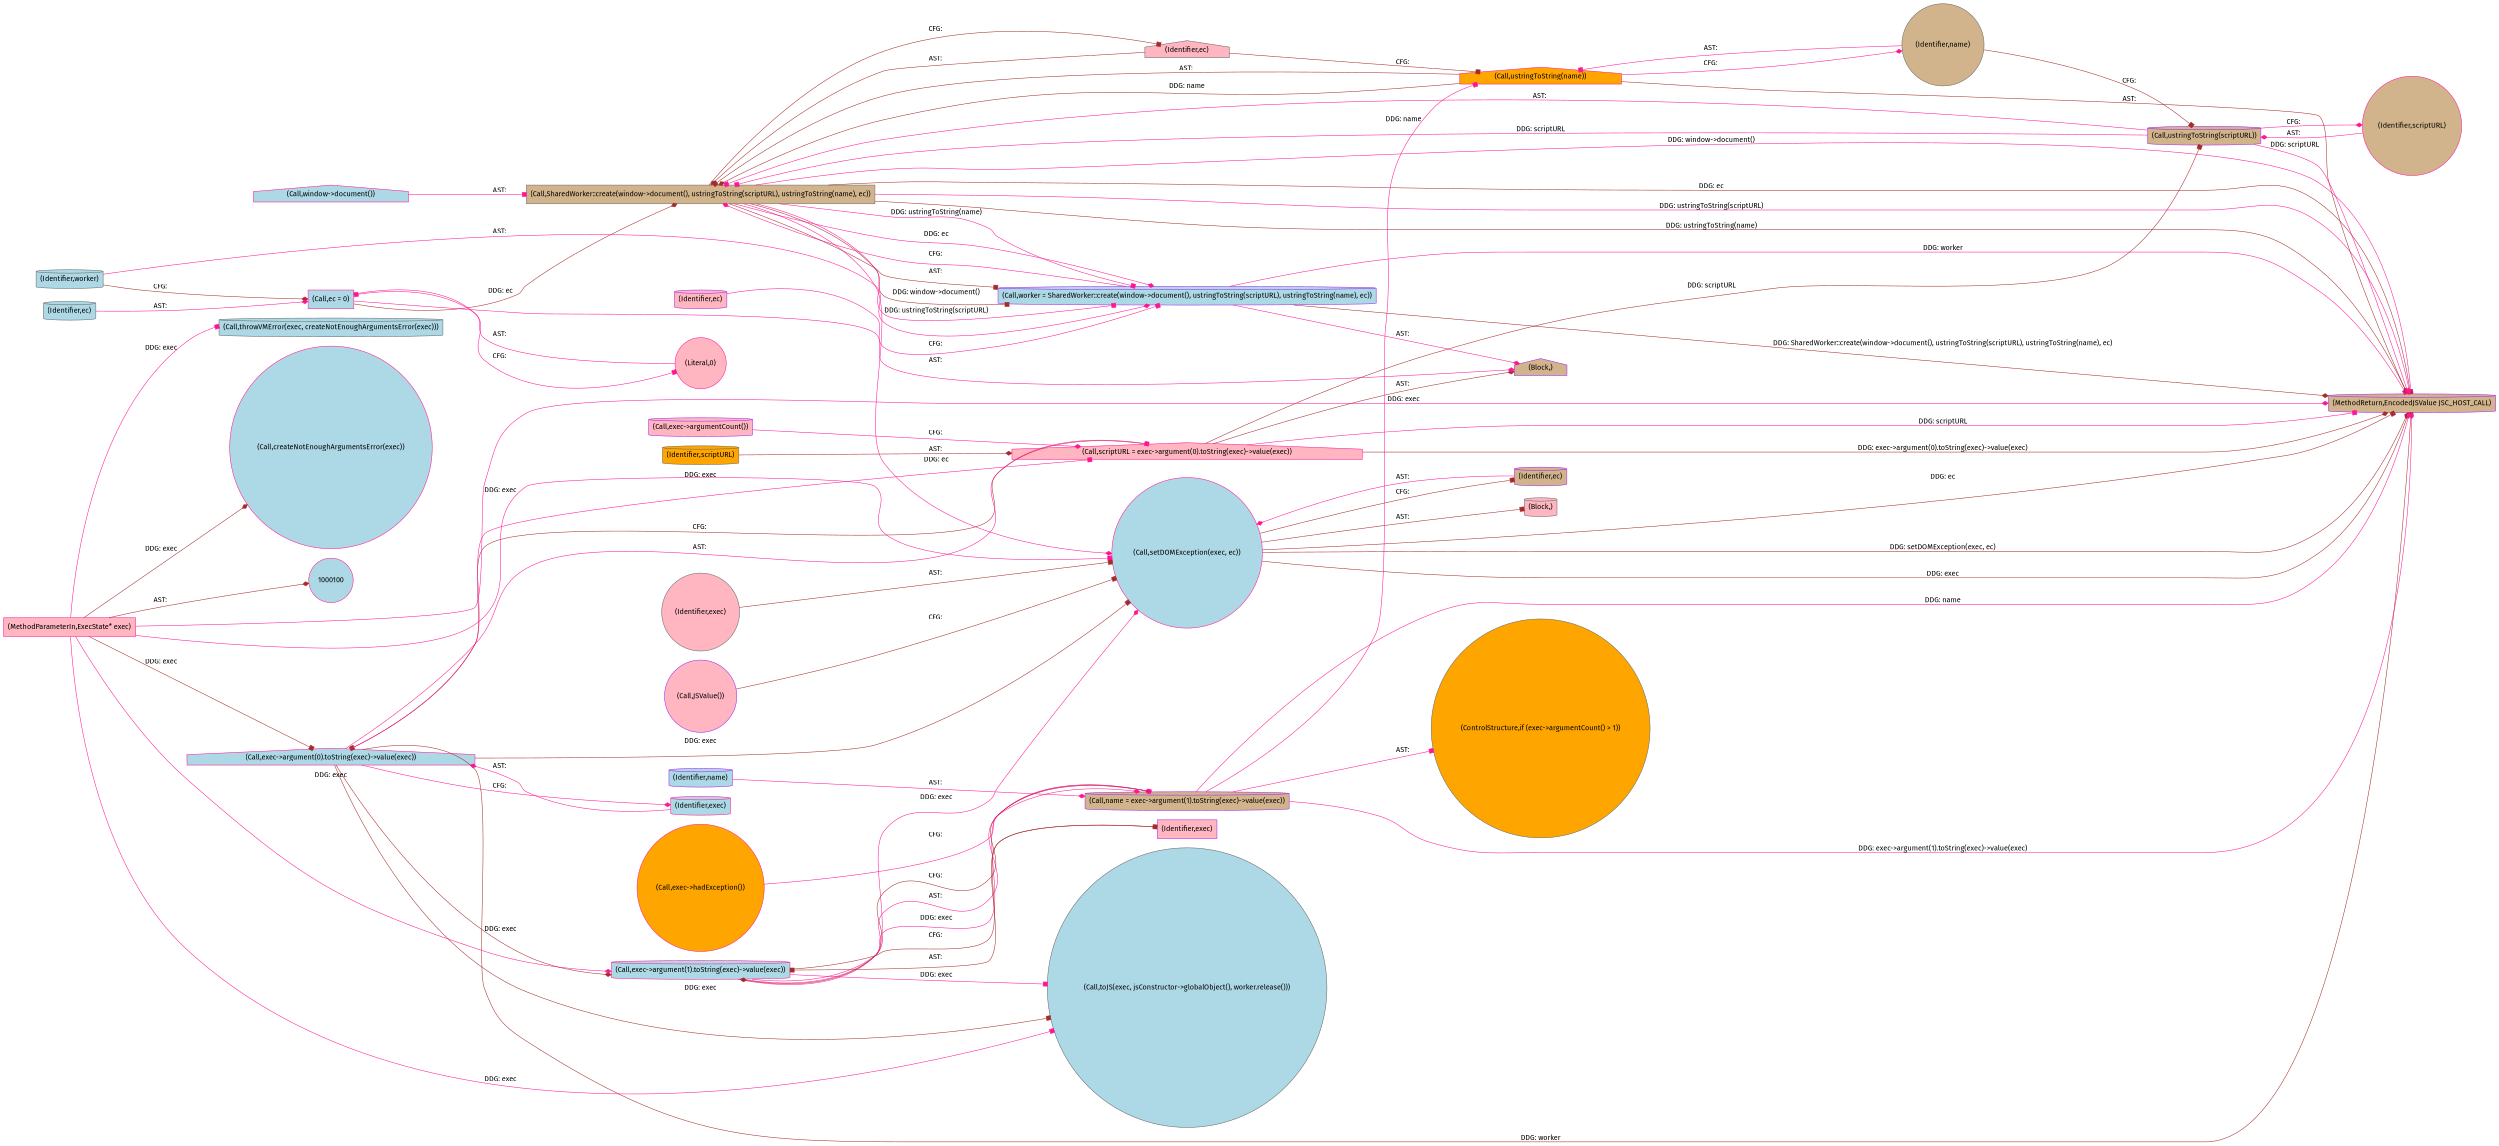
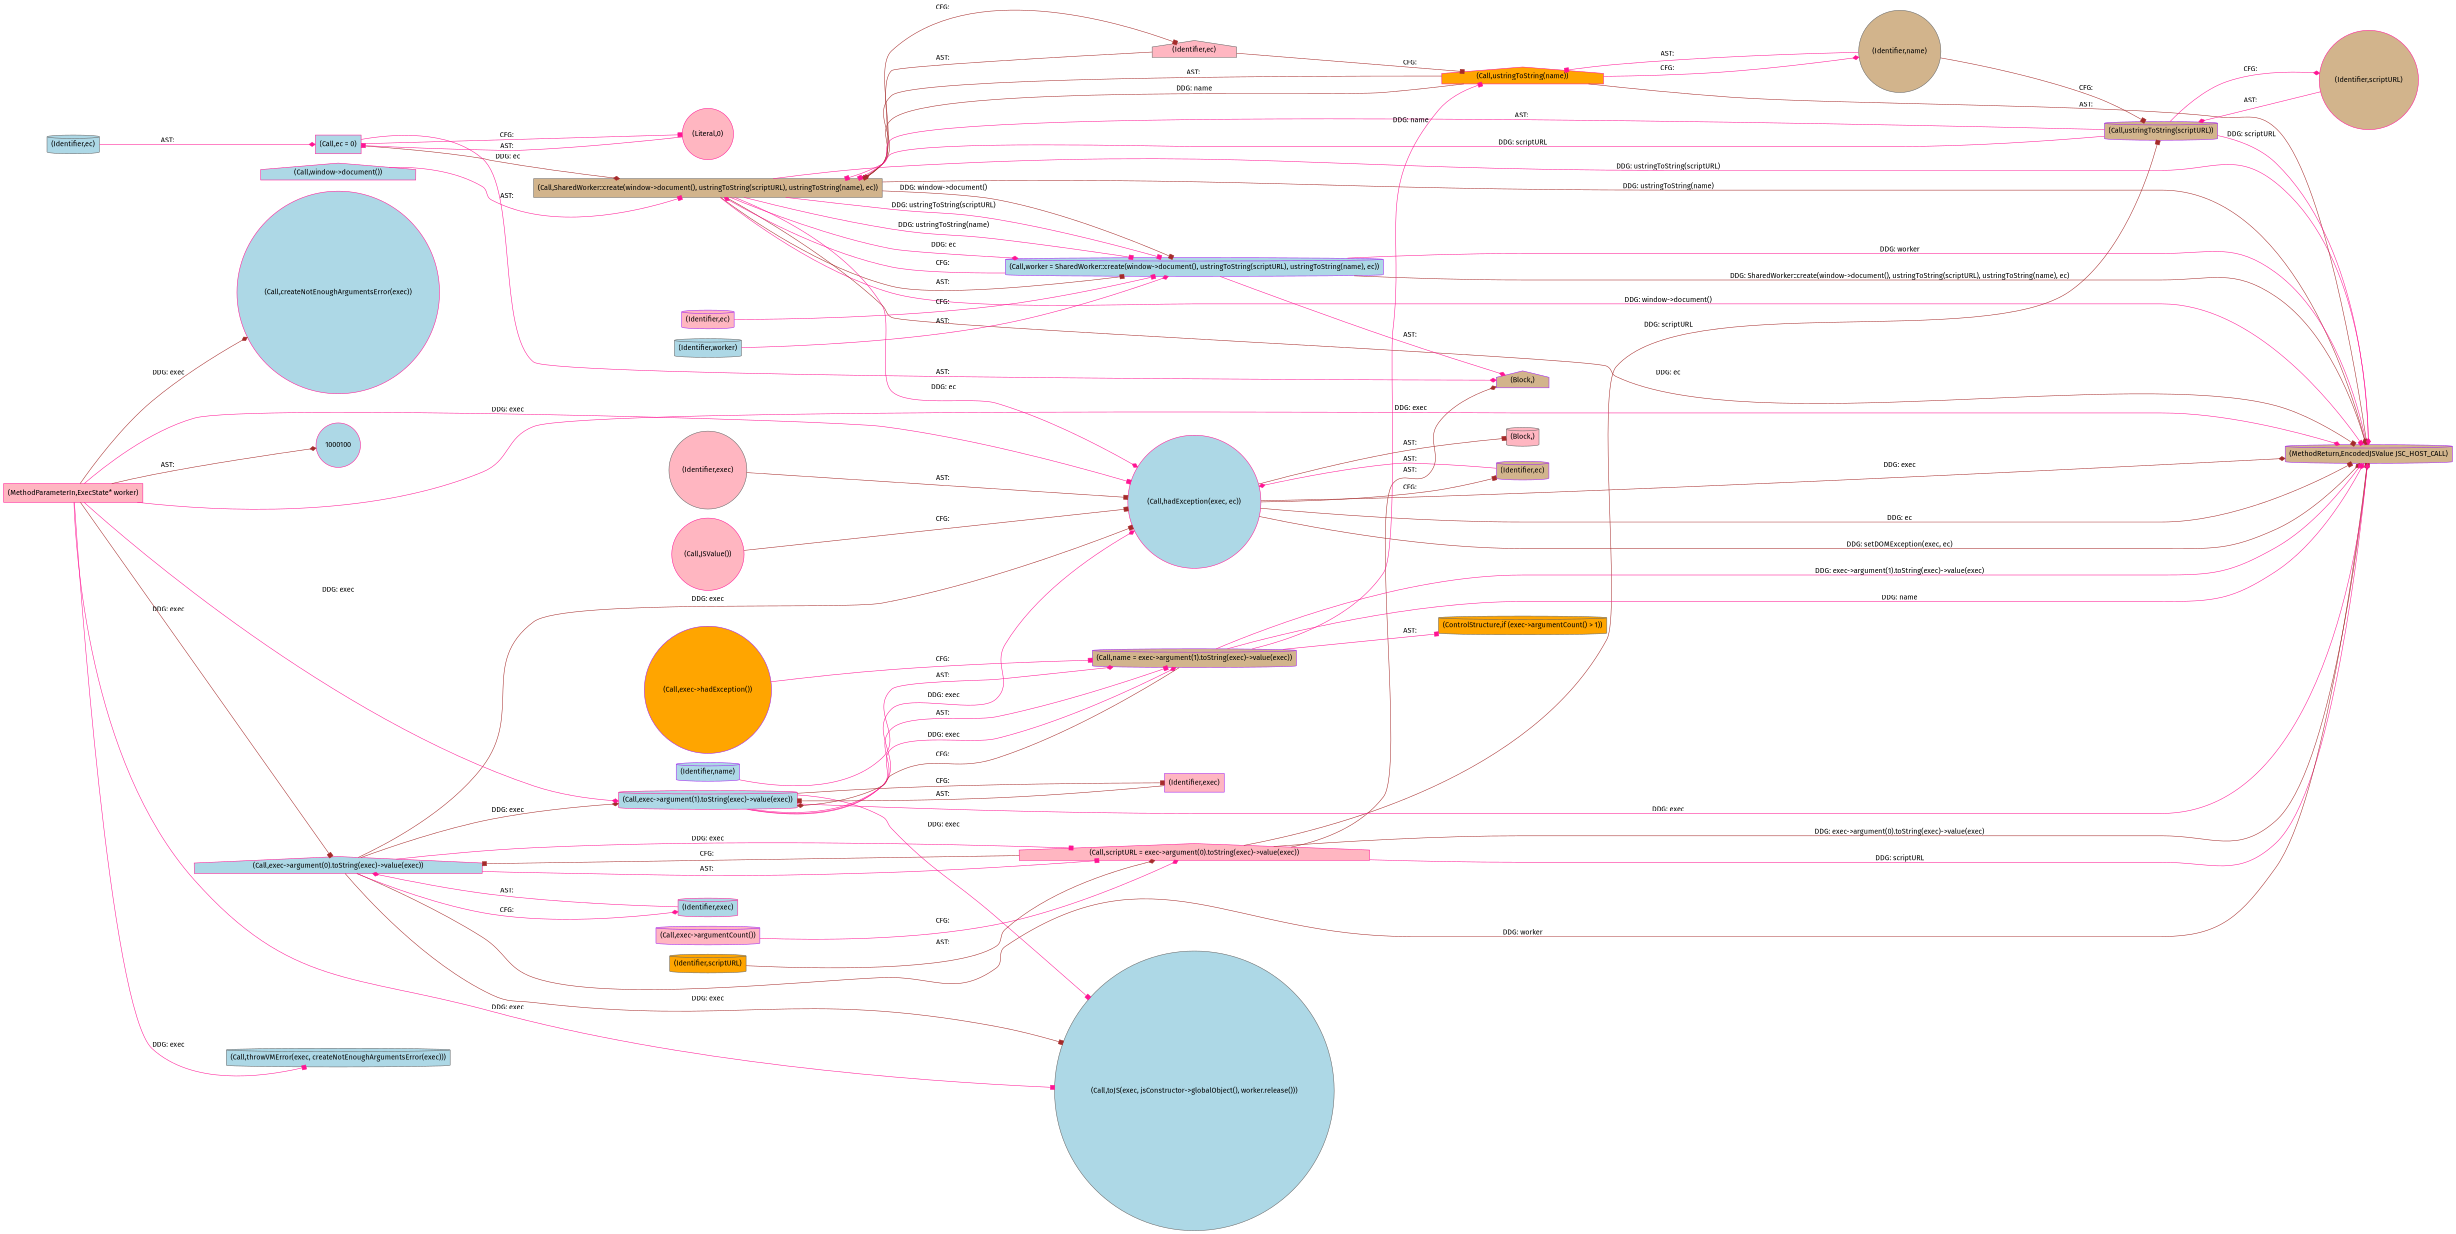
edge "(Identifier,worker)" -> "(Call,ec = 0)": removed, label "CFG:"
node "(Call,setDOMException(exec, ec))": label "(Call,setDOMException(exec, ec))" -> "(Call,hadException(exec, ec))"
node "(MethodParameterIn,ExecState* exec)": label "(MethodParameterIn,ExecState* exec)" -> "(MethodParameterIn,ExecState* worker)"
node "(Call,JSValue())": color purple -> deeppink
node "(ControlStructure,if (exec->argumentCount() > 1))": shape circle -> cylinder
edge "(Call,exec->argument(1).toString(exec)->value(exec))" -> "(MethodReturn,EncodedJSValue JSC_HOST_CALL)": added, label "DDG: exec"
edge "(Call,exec->hadException())" -> "(Call,name = exec->argument(1).toString(exec)->value(exec))": arrowhead diamond -> box
node "(Call,exec->hadException())": color deeppink -> purple
